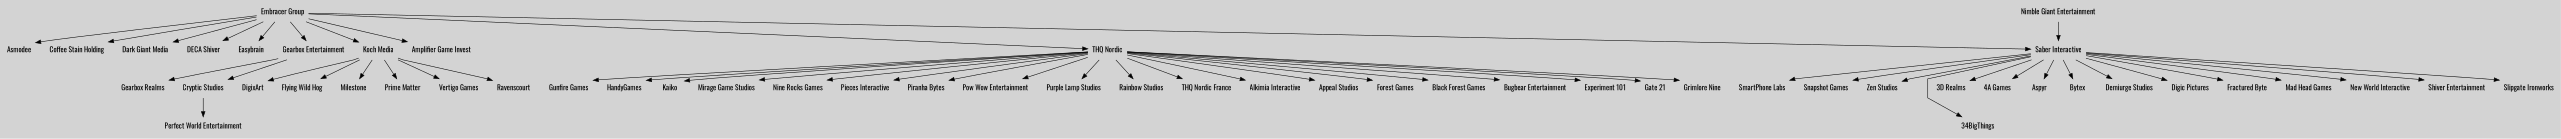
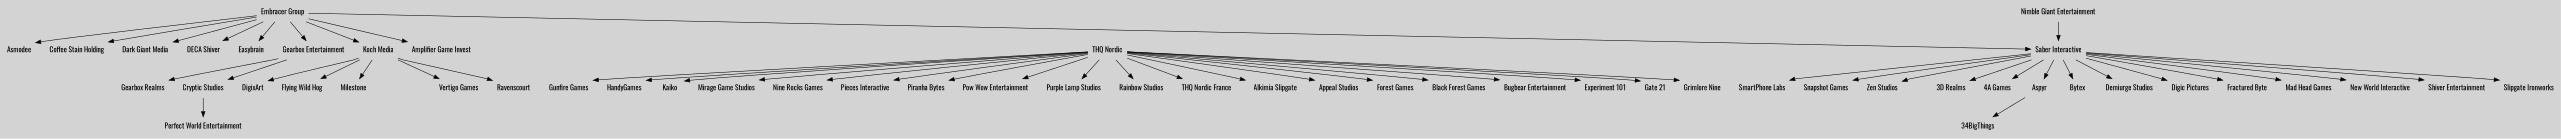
edge "Embracer Group" -> "THQ Nordic": removed
edge "Saber Interactive" -> "34BigThings": now "Aspyr" -> "34BigThings"
node "Prime Matter": removed
node "Alkimia Interactive": label "Alkimia Interactive" -> "Alkimia Slipgate"
